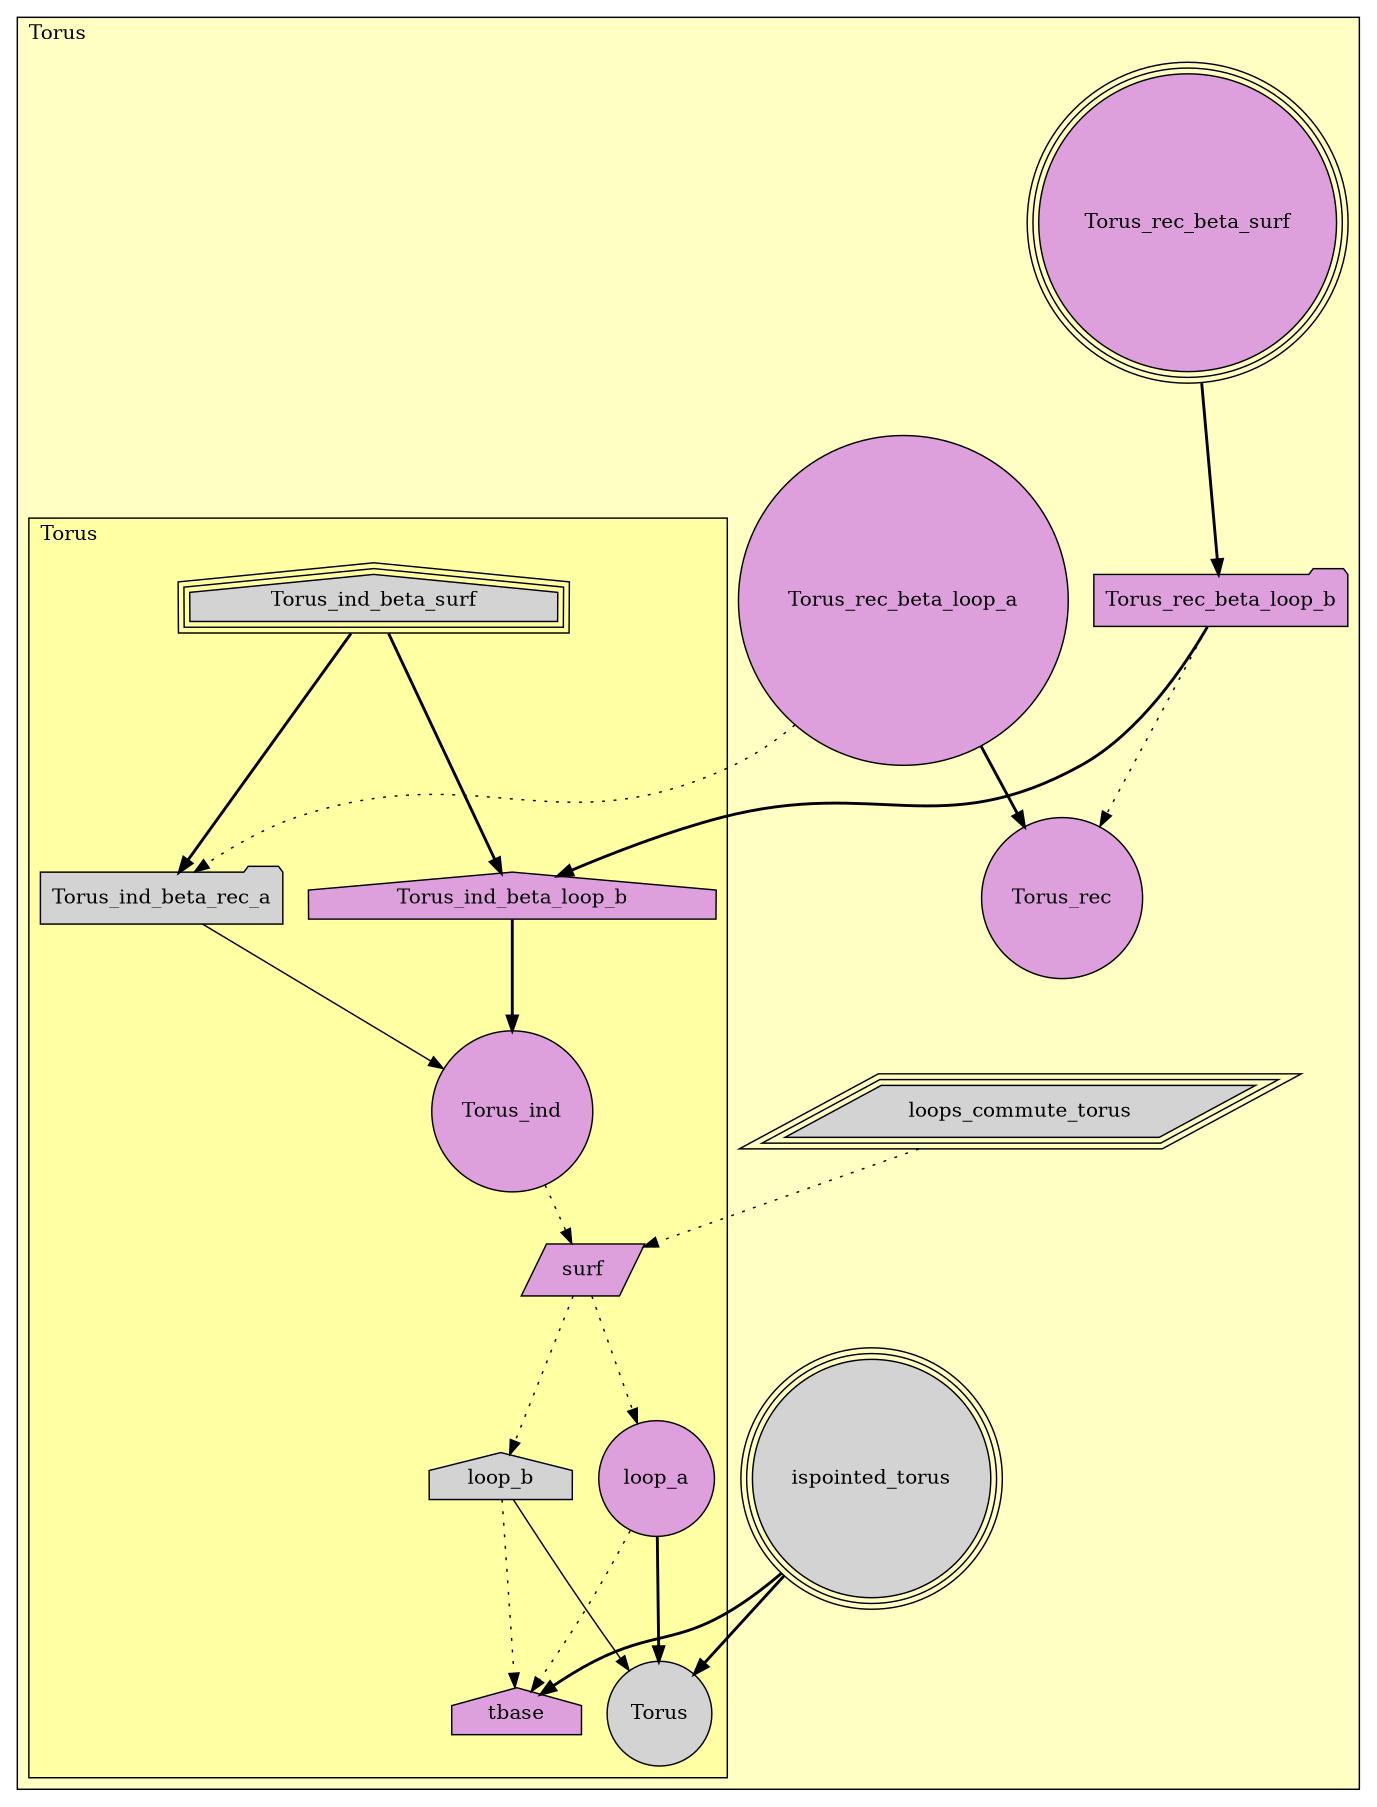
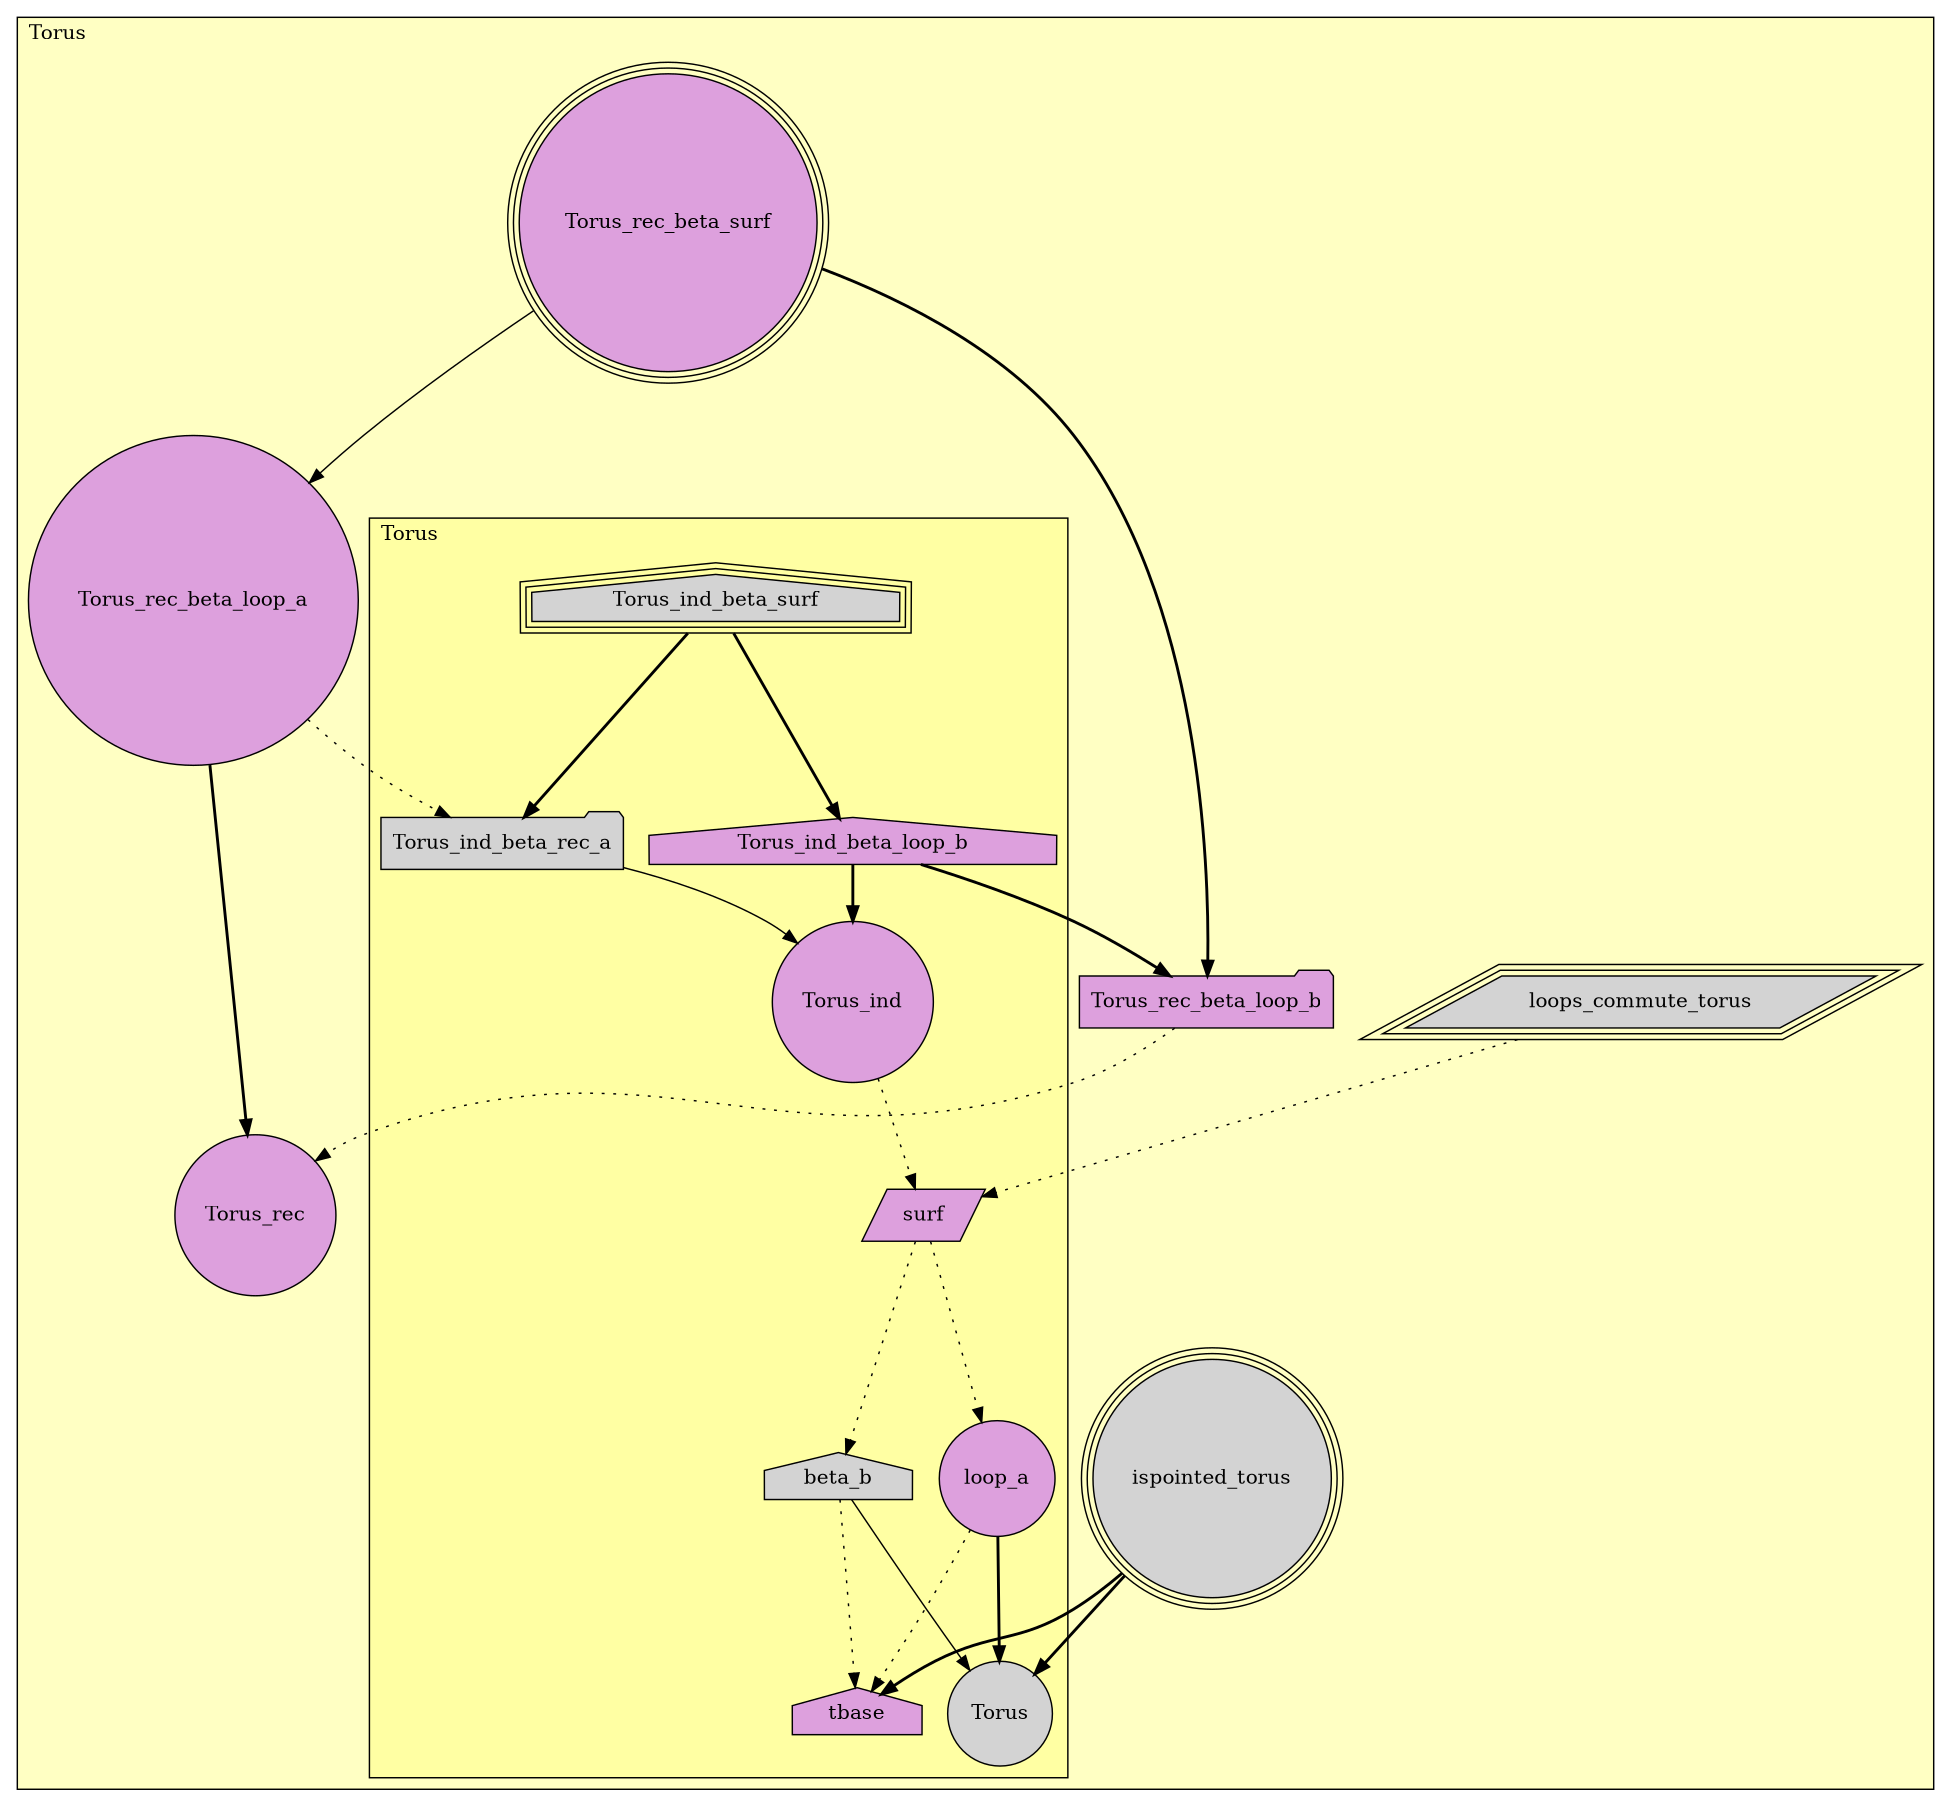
edge "Torus_rec_beta_surf" -> "Torus_rec_beta_loop_a": added
edge "Torus_rec_beta_loop_b" -> "Torus_ind_beta_loop_b": reversed
node "loop_b": label "loop_b" -> "beta_b"
